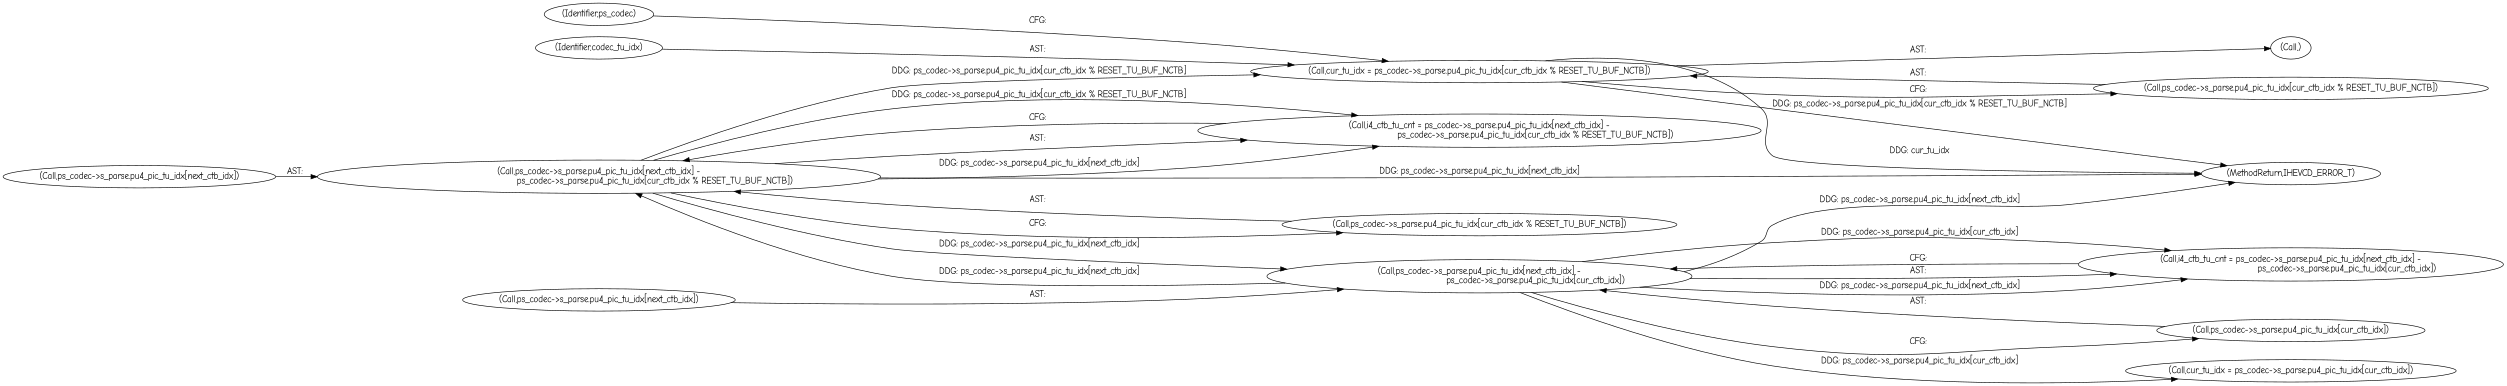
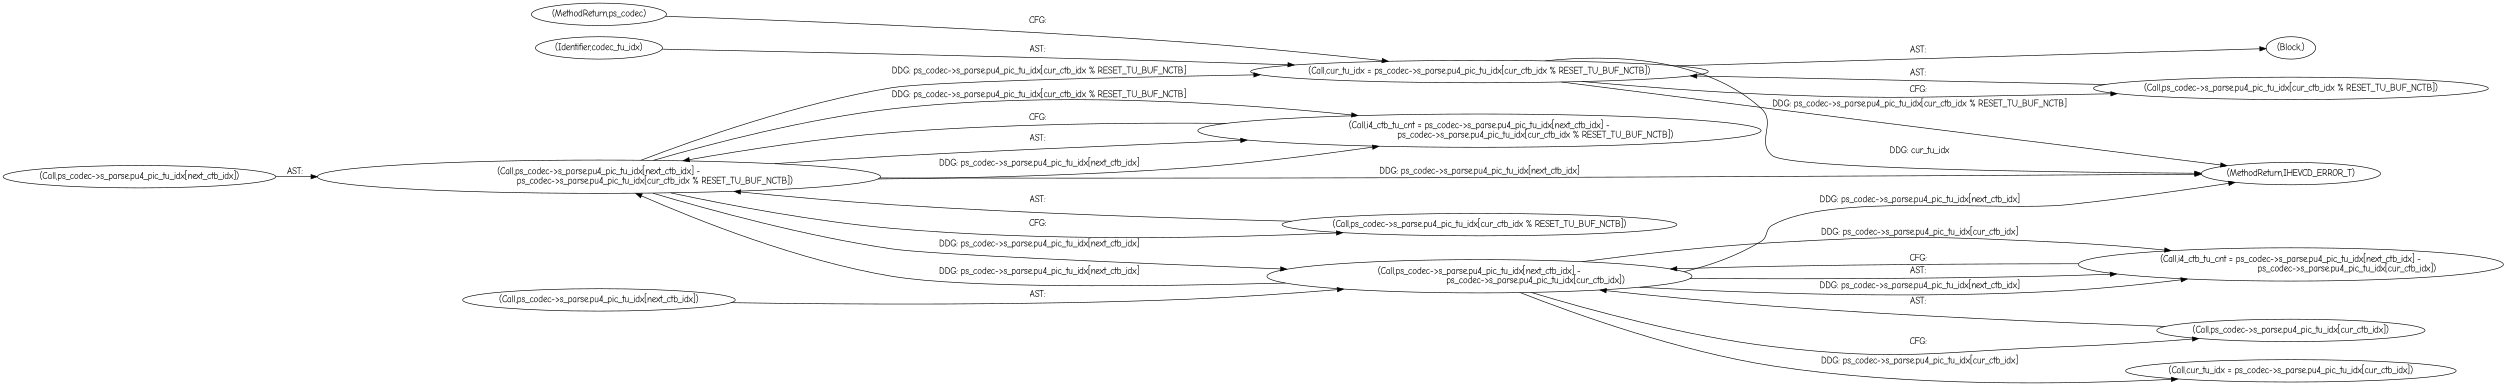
node "(Identifier,ps_codec)": label "(Identifier,ps_codec)" -> "(MethodReturn,ps_codec)"
node "(Call,)": label "(Call,)" -> "(Block,)"
